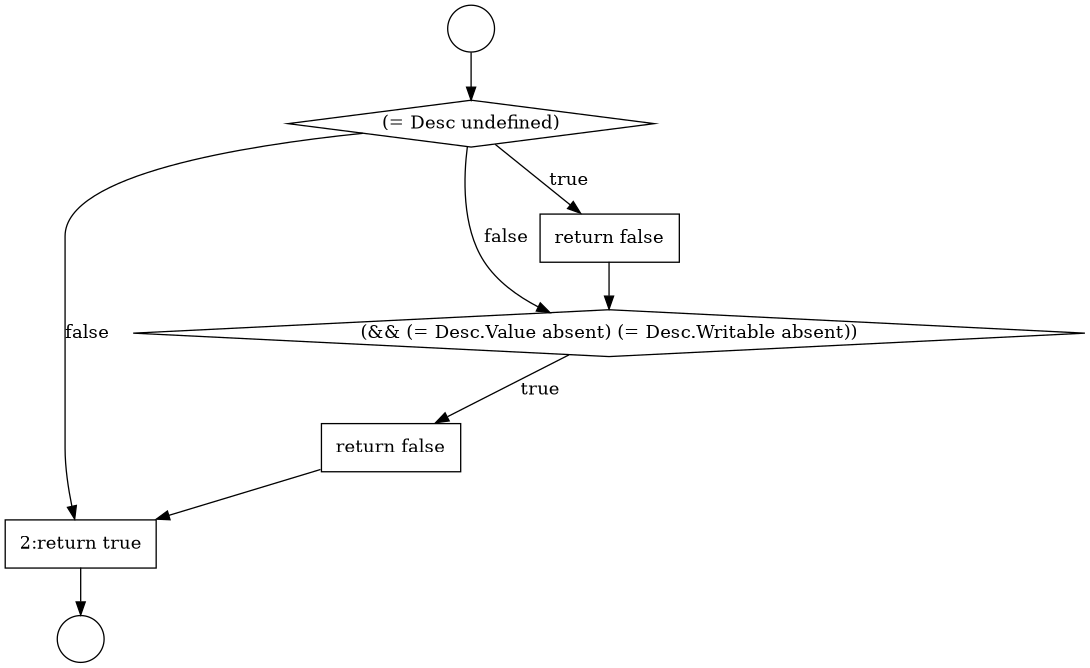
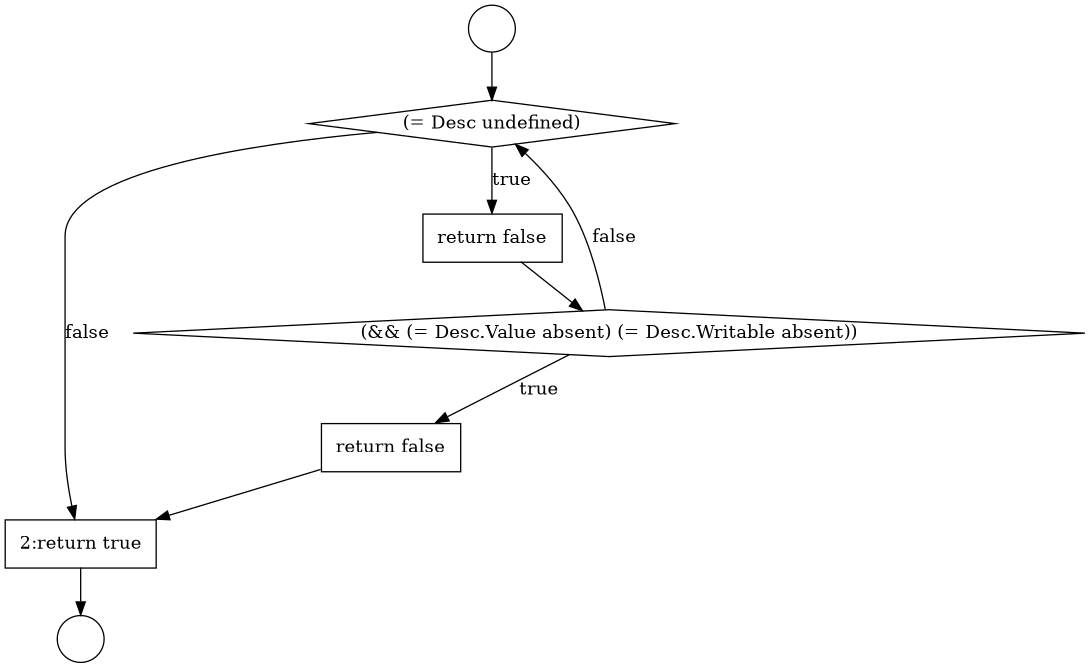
edge "(= Desc undefined)" -> "(&& (= Desc.Value absent) (= Desc.Writable absent))": reversed
